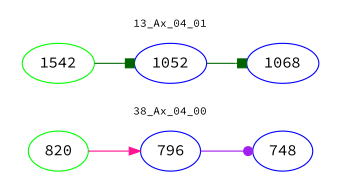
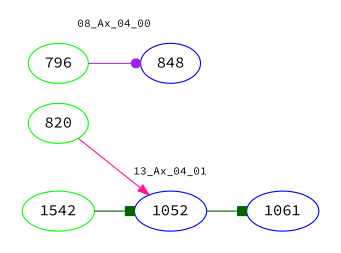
node "1068": label "1068" -> "1061"
cluster "38_Ax_04_00": label "38_Ax_04_00" -> "08_Ax_04_00"
edge "820" -> "796": now "820" -> "1052"
node "796": color blue -> green
node "748": label "748" -> "848"
